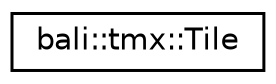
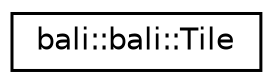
node "bali::tmx::Tile": label "bali::tmx::Tile" -> "bali::bali::Tile"
